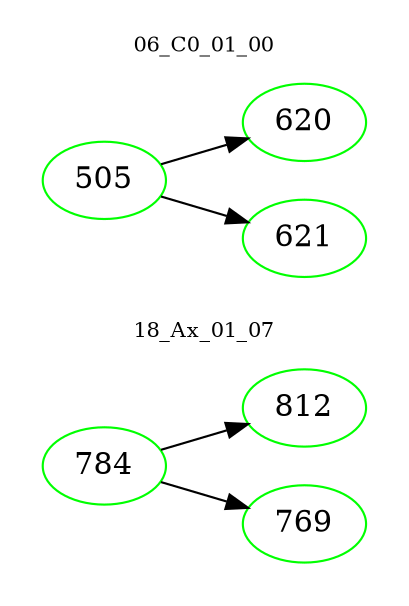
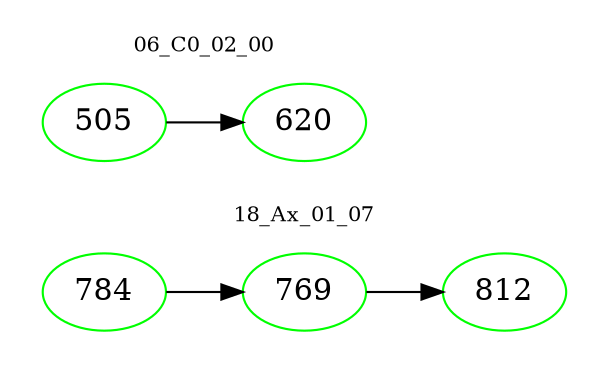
cluster "06_C0_01_00": label "06_C0_01_00" -> "06_C0_02_00"
node "621": removed
edge "784" -> "812": now "769" -> "812"
